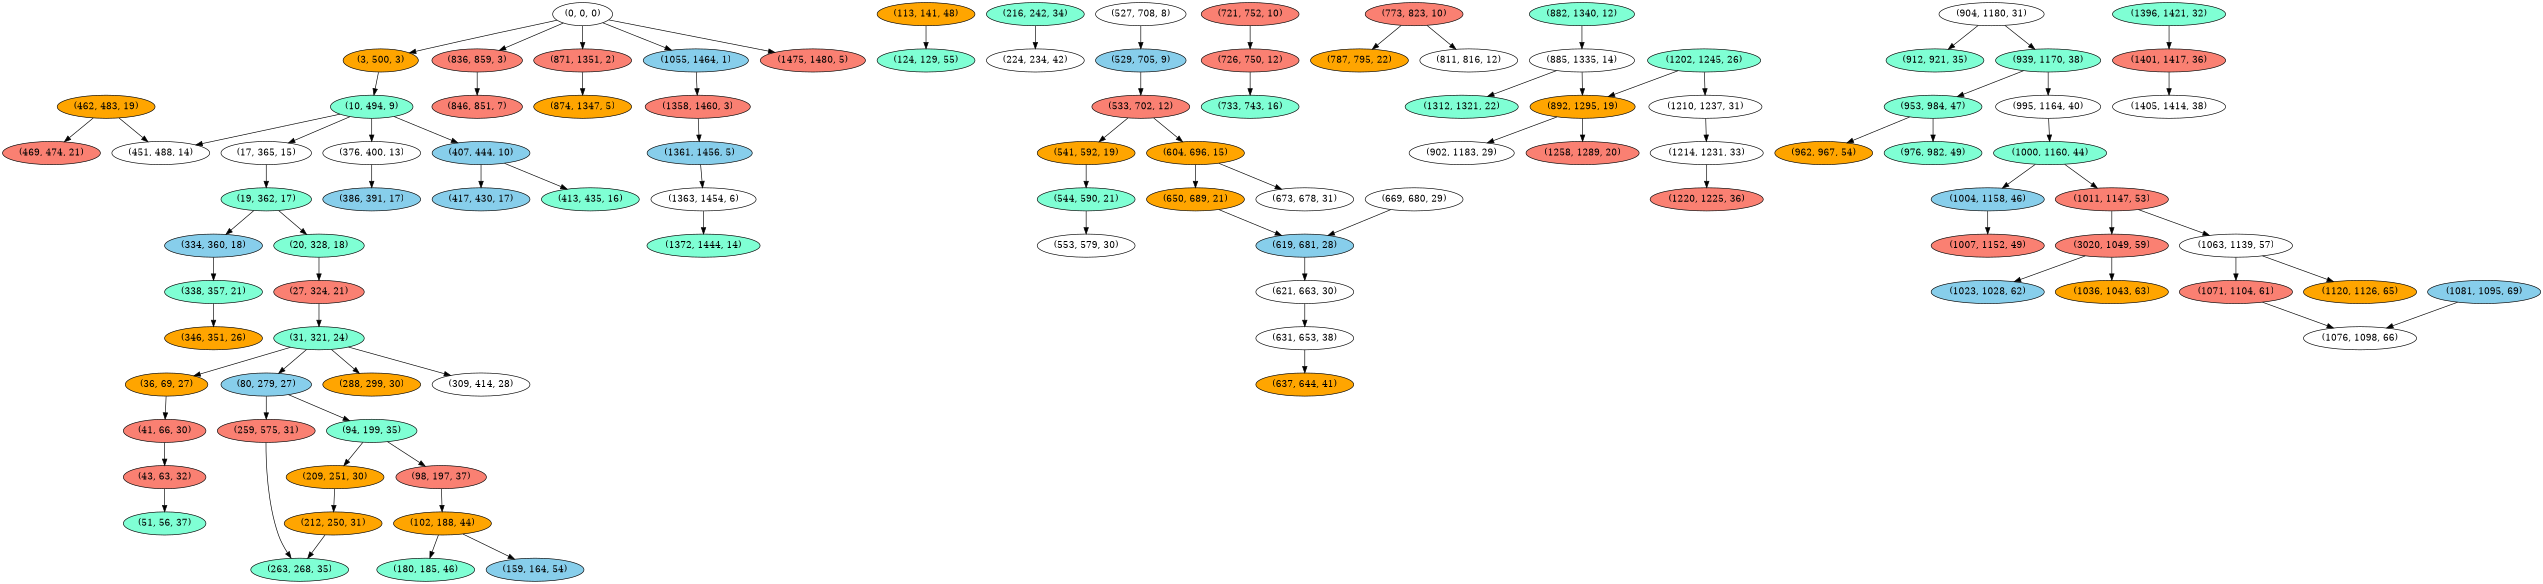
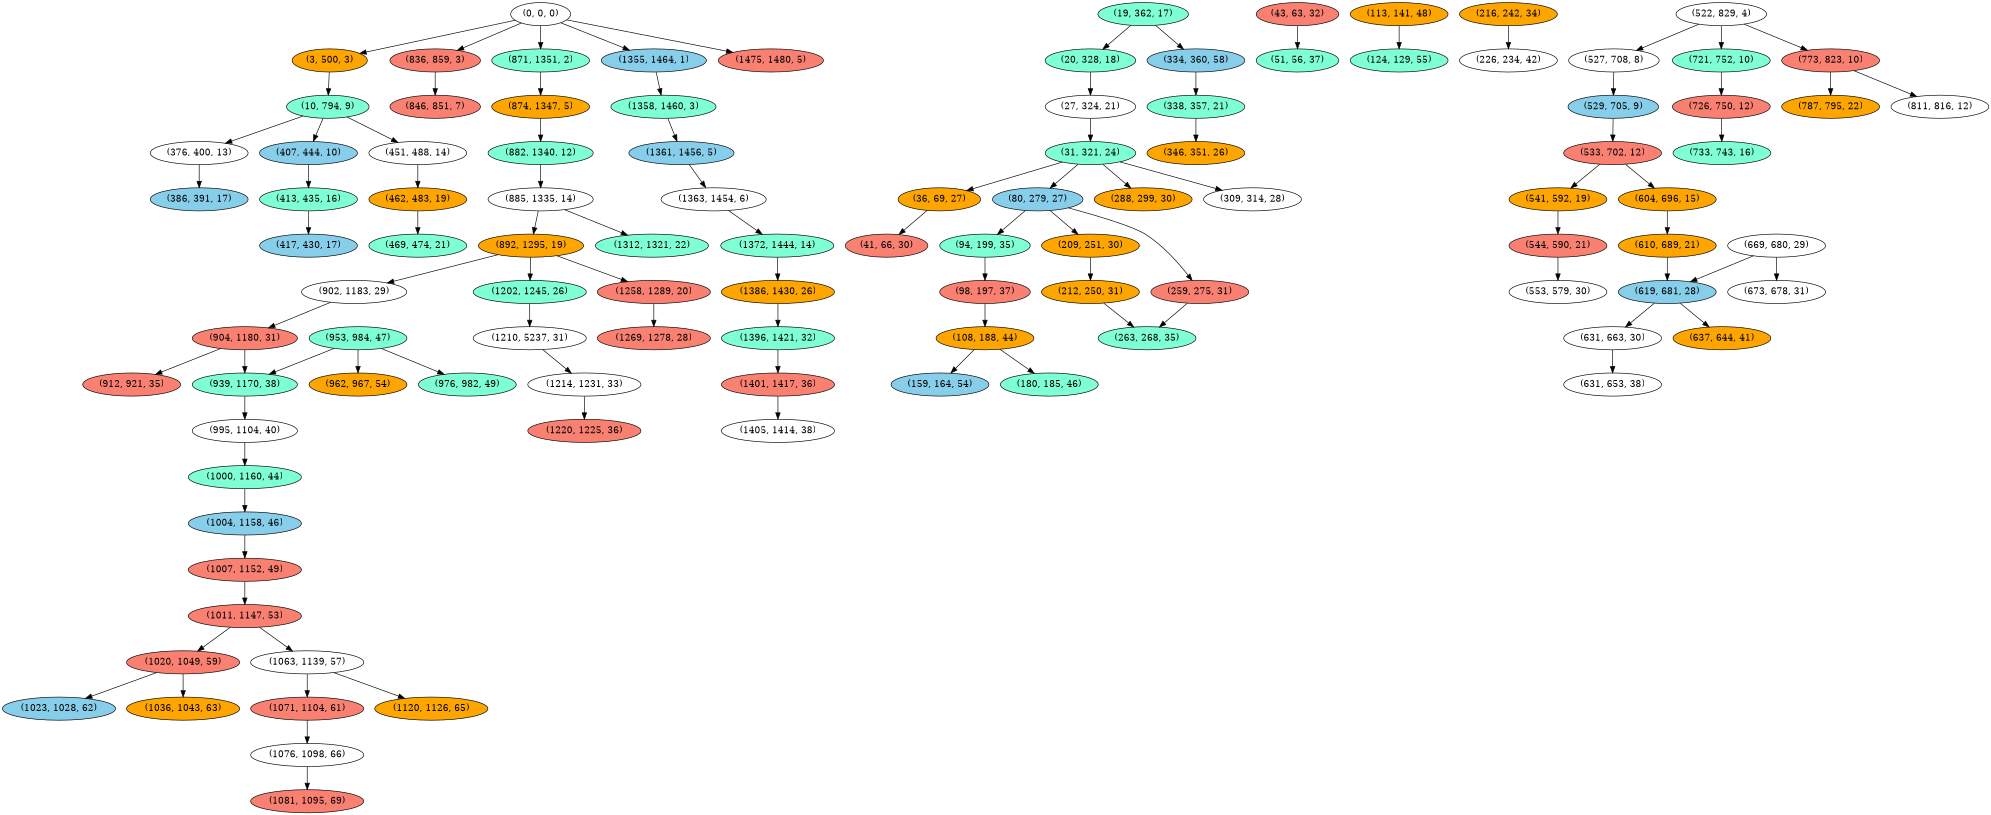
node "(216, 242, 34)": fillcolor aquamarine -> orange
node "(721, 752, 10)": fillcolor salmon -> aquamarine
node "(522, 829, 4)": added
node "(904, 1180, 31)": fillcolor white -> salmon
node "(871, 1351, 2)": fillcolor salmon -> aquamarine
node "(1055, 1464, 1)": label "(1055, 1464, 1)" -> "(1355, 1464, 1)"
node "(224, 234, 42)": label "(224, 234, 42)" -> "(226, 234, 42)"
node "(912, 921, 35)": fillcolor aquamarine -> salmon
edge "(939, 1170, 38)" -> "(953, 984, 47)": reversed
edge "(1202, 1245, 26)" -> "(892, 1295, 19)": reversed
node "(10, 494, 9)": label "(10, 494, 9)" -> "(10, 794, 9)"
node "(1358, 1460, 3)": fillcolor salmon -> aquamarine
node "(1210, 1237, 31)": label "(1210, 1237, 31)" -> "(1210, 5237, 31)"
node "(995, 1164, 40)": label "(995, 1164, 40)" -> "(995, 1104, 40)"
edge "(874, 1347, 5)" -> "(882, 1340, 12)": added
edge "(462, 483, 19)" -> "(451, 488, 14)": reversed
node "(469, 474, 21)": fillcolor salmon -> aquamarine
node "(17, 365, 15)": removed
edge "(407, 444, 10)" -> "(417, 430, 17)": now "(413, 435, 16)" -> "(417, 430, 17)"
edge "(1000, 1160, 44)" -> "(1011, 1147, 53)": now "(1007, 1152, 49)" -> "(1011, 1147, 53)"
edge "(604, 696, 15)" -> "(673, 678, 31)": now "(669, 680, 29)" -> "(673, 678, 31)"
node "(544, 590, 21)": fillcolor aquamarine -> salmon
node "(650, 689, 21)": label "(650, 689, 21)" -> "(610, 689, 21)"
node "(334, 360, 18)": label "(334, 360, 18)" -> "(334, 360, 58)"
node "(3020, 1049, 59)": label "(3020, 1049, 59)" -> "(1020, 1049, 59)"
node "(27, 324, 21)": fillcolor salmon -> white
node "(1386, 1430, 26)": added
node "(621, 663, 30)": label "(621, 663, 30)" -> "(631, 663, 30)"
node "(1081, 1095, 69)": fillcolor skyblue -> salmon
edge "(902, 1183, 29)" -> "(904, 1180, 31)": added
edge "(1081, 1095, 69)" -> "(1076, 1098, 66)": reversed
node "(1269, 1278, 28)": added
edge "(631, 653, 38)" -> "(637, 644, 41)": now "(619, 681, 28)" -> "(637, 644, 41)"
node "(309, 414, 28)": label "(309, 414, 28)" -> "(309, 314, 28)"
node "(259, 575, 31)": label "(259, 575, 31)" -> "(259, 275, 31)"
edge "(41, 66, 30)" -> "(43, 63, 32)": removed
edge "(94, 199, 35)" -> "(209, 251, 30)": now "(80, 279, 27)" -> "(209, 251, 30)"
node "(102, 188, 44)": label "(102, 188, 44)" -> "(108, 188, 44)"
